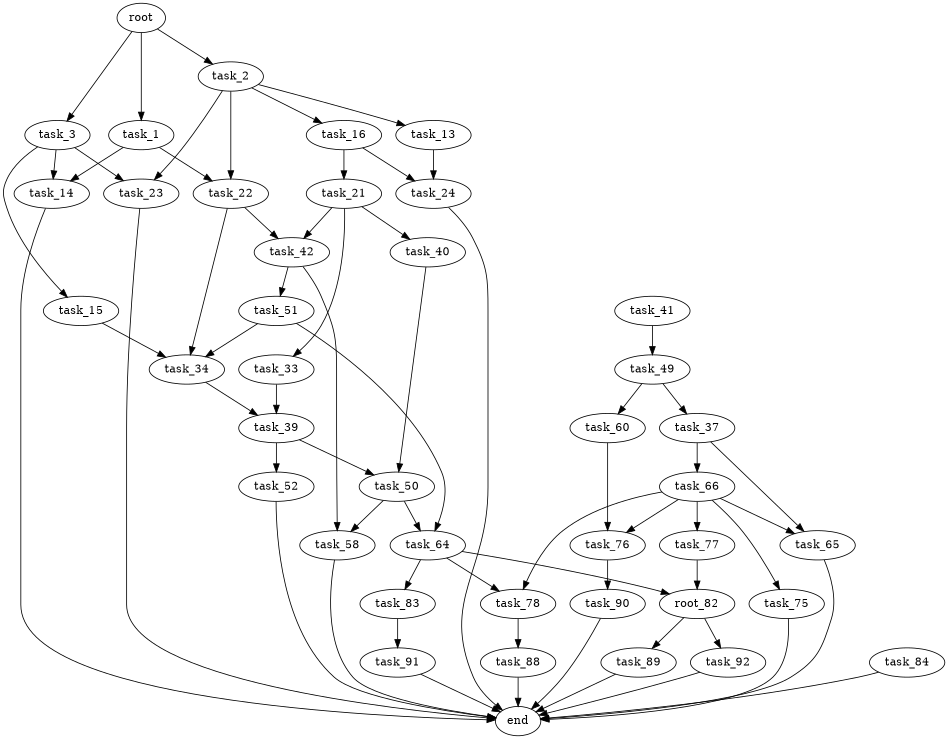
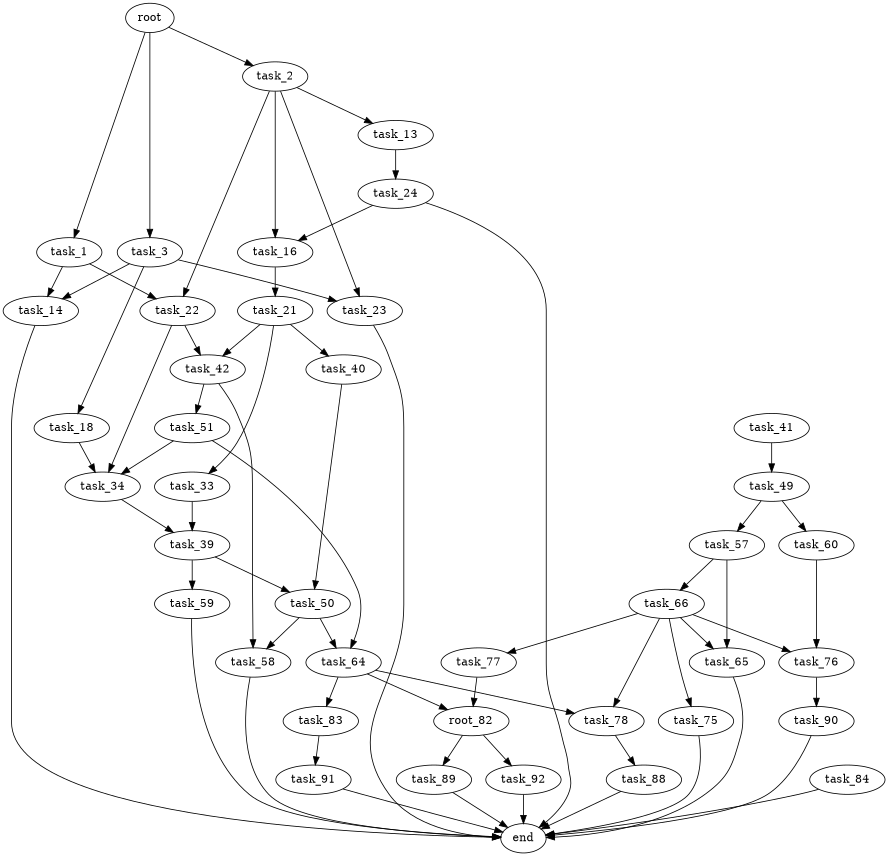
edge "task_16" -> "task_24": reversed
node "task_15": label "task_15" -> "task_18"
node "task_37": label "task_37" -> "task_57"
node "task_52": label "task_52" -> "task_59"
